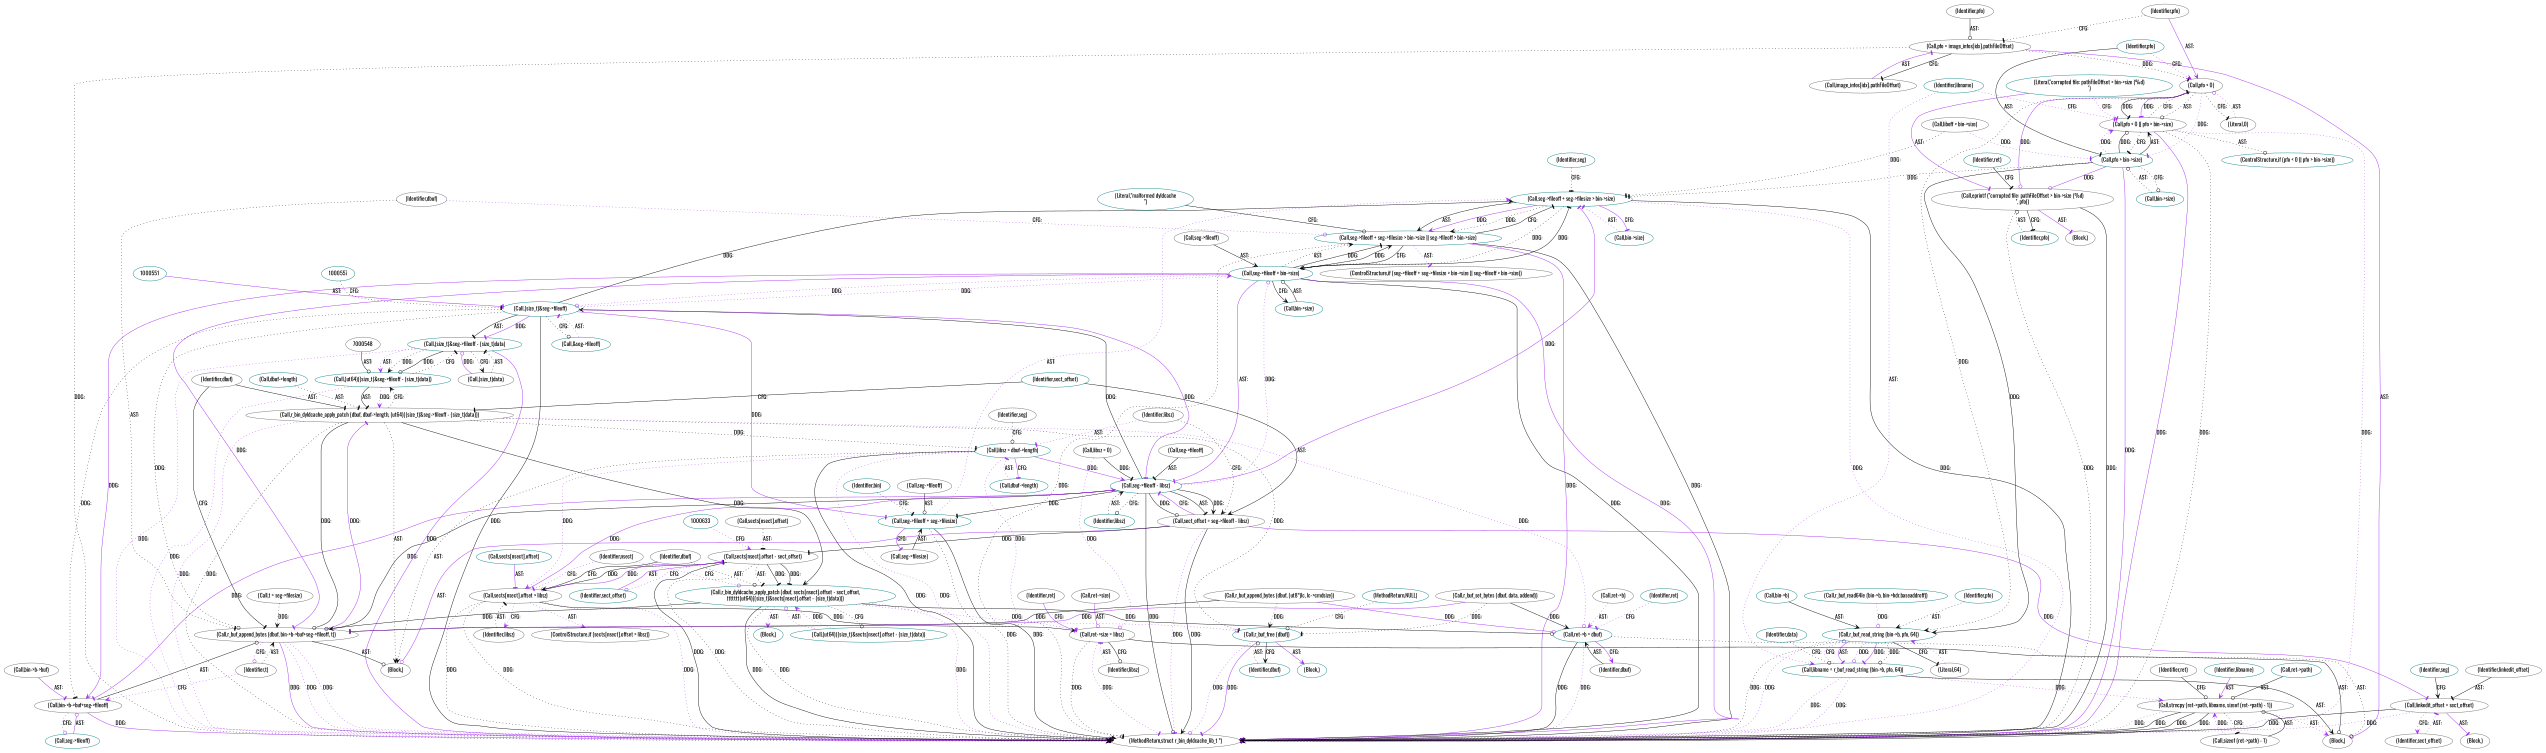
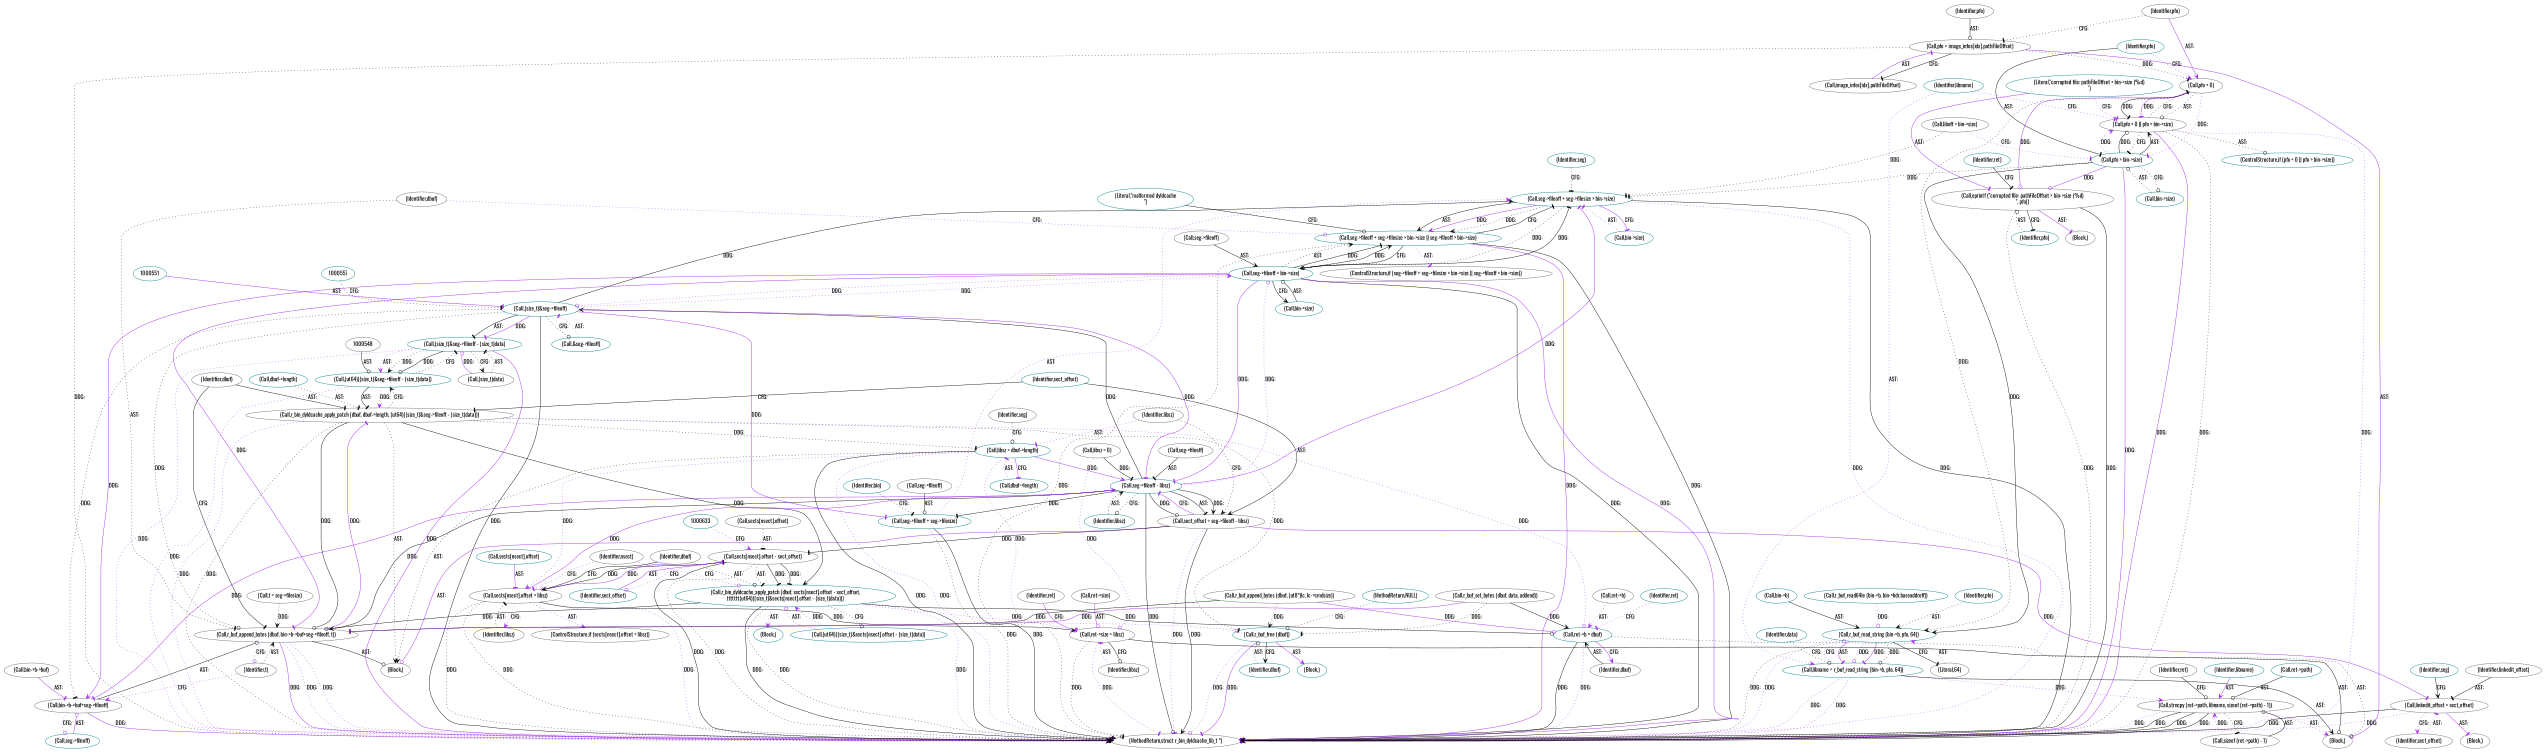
node "(Literal,0)": removed
edge "(Call,liboff > bin->size)" -> "(Call,pfo > bin->size)": label "DDG: " -> "CFG: "
node "7000548": label "7000548" -> "1000548"
edge "(Call,seg->fileoff > bin->size)" -> "(Call,seg->fileoff - libsz)": label "AST: " -> "DDG: "
node "(Call,seg->filesize)": removed
